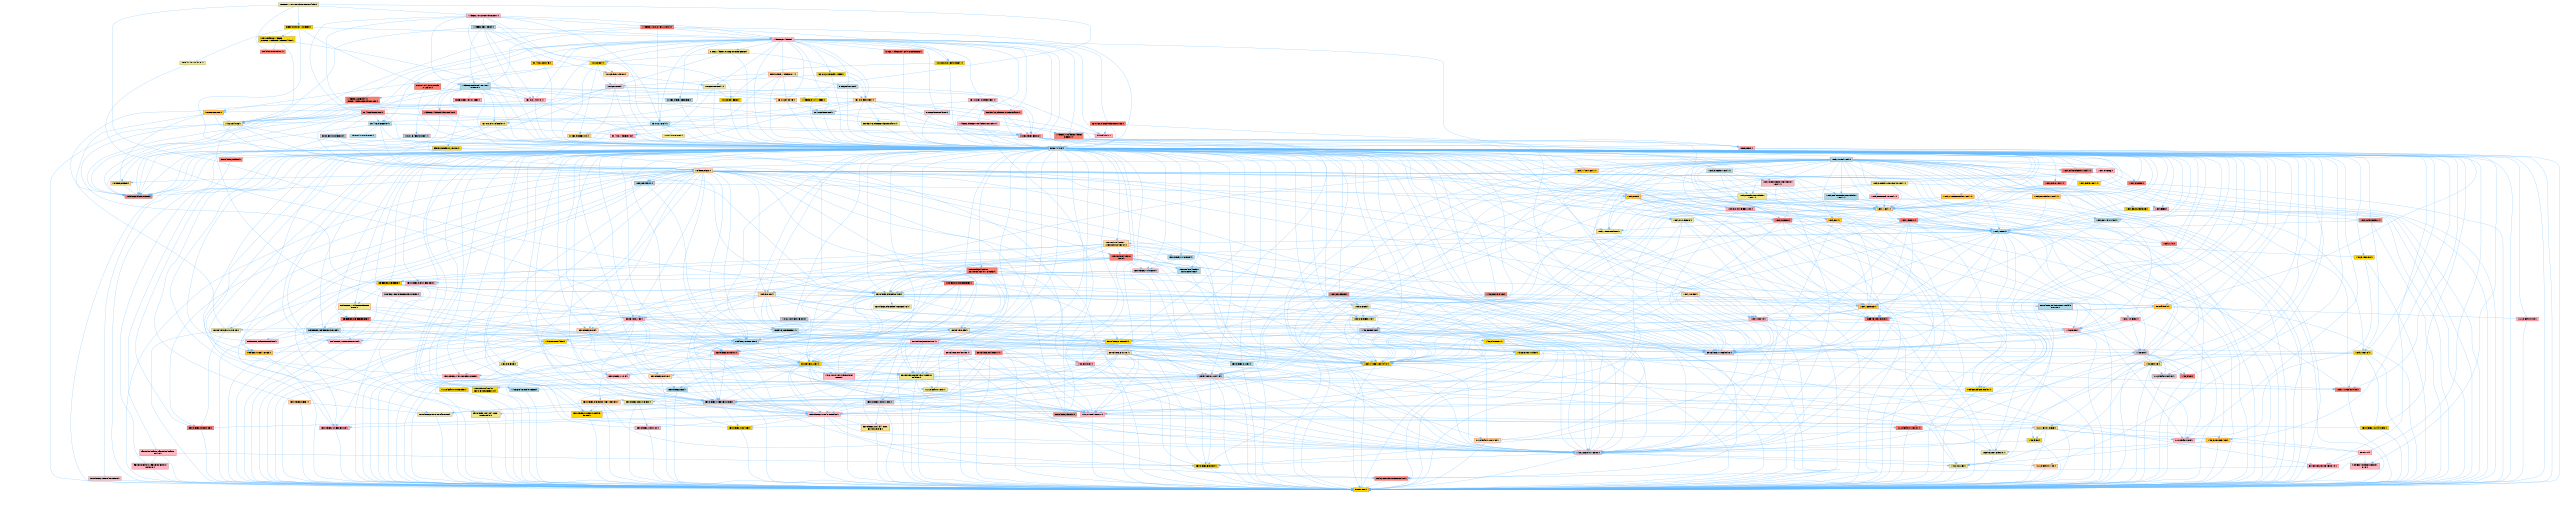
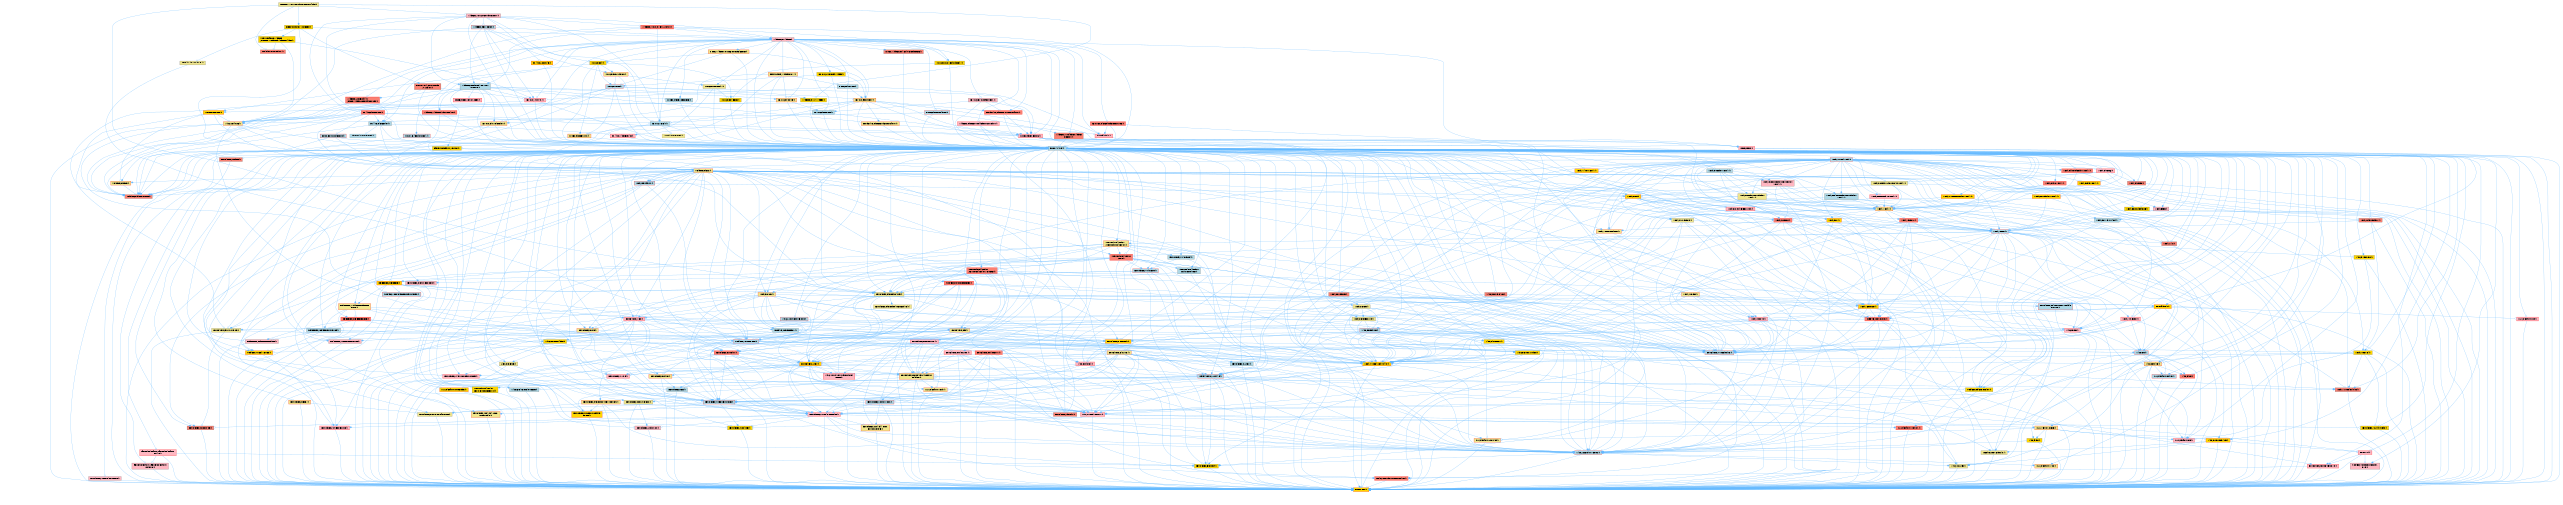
edge "Templates/PointerIsConvertible FromTo.h" -> "CoreTypes.h": added
